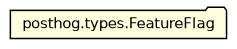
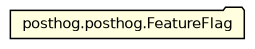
node "posthog.types.FeatureFlag": label "posthog.types.FeatureFlag" -> "posthog.posthog.FeatureFlag"
